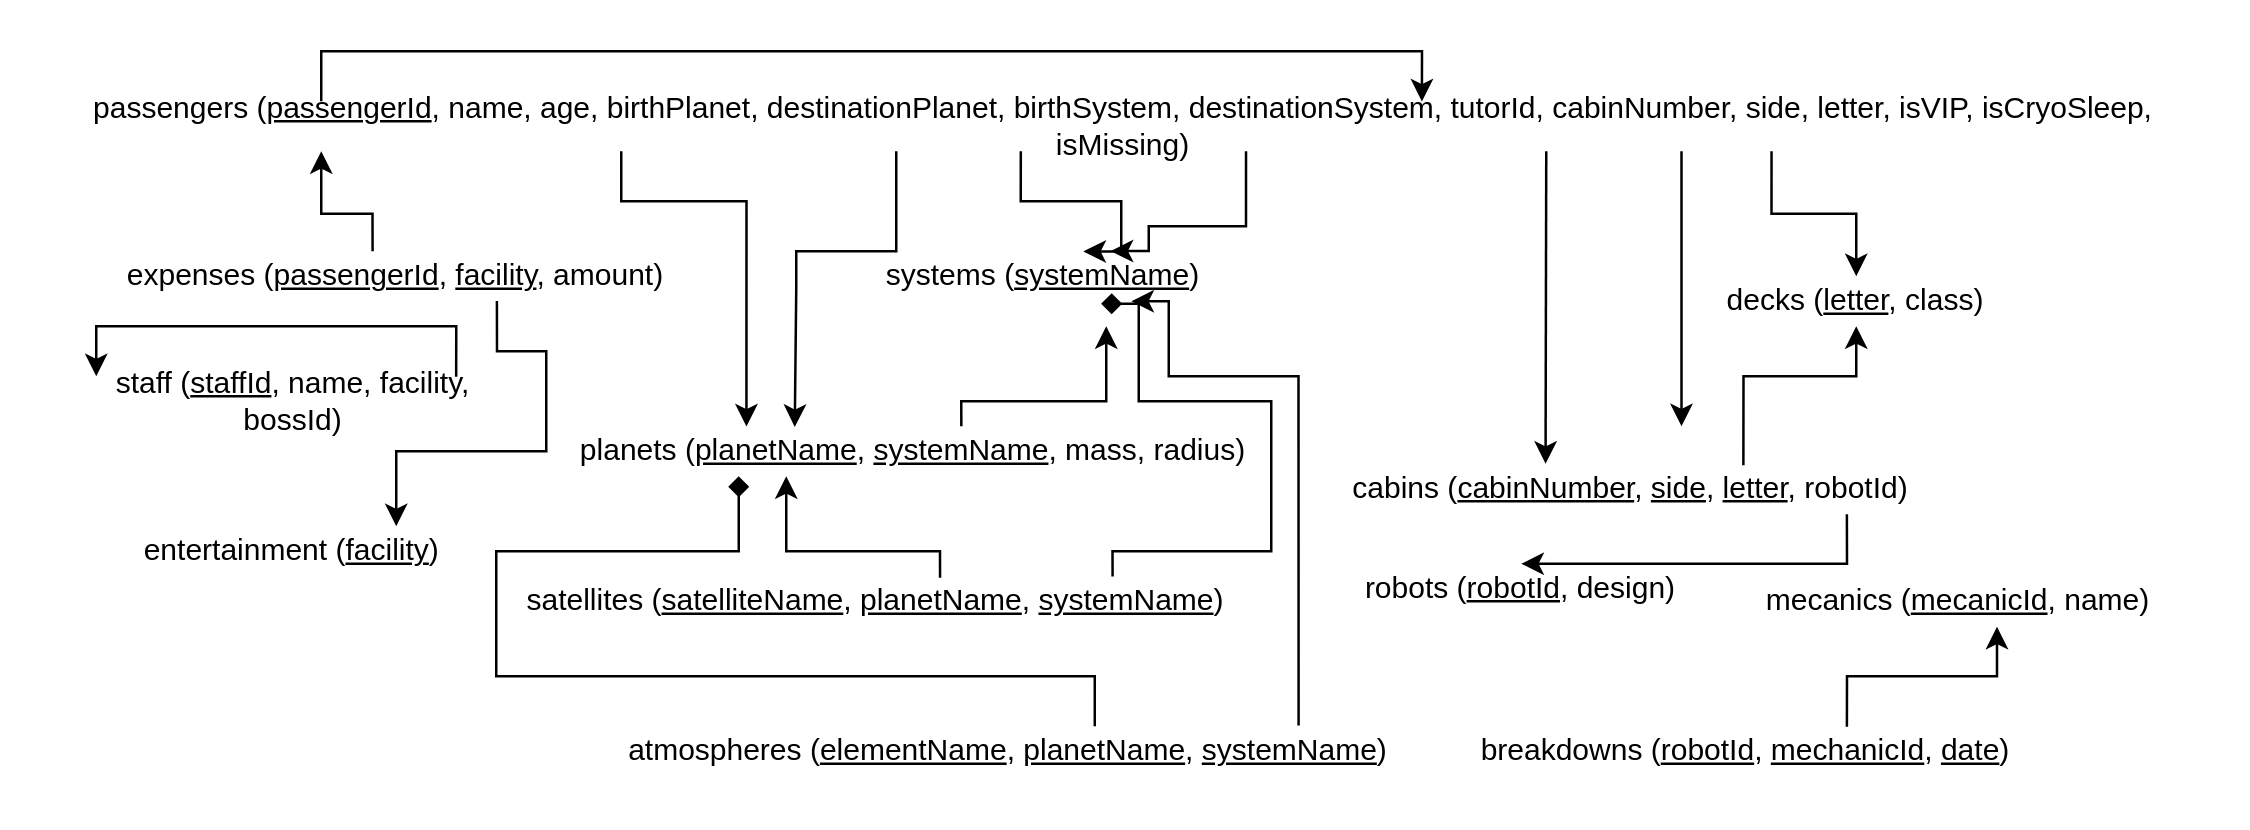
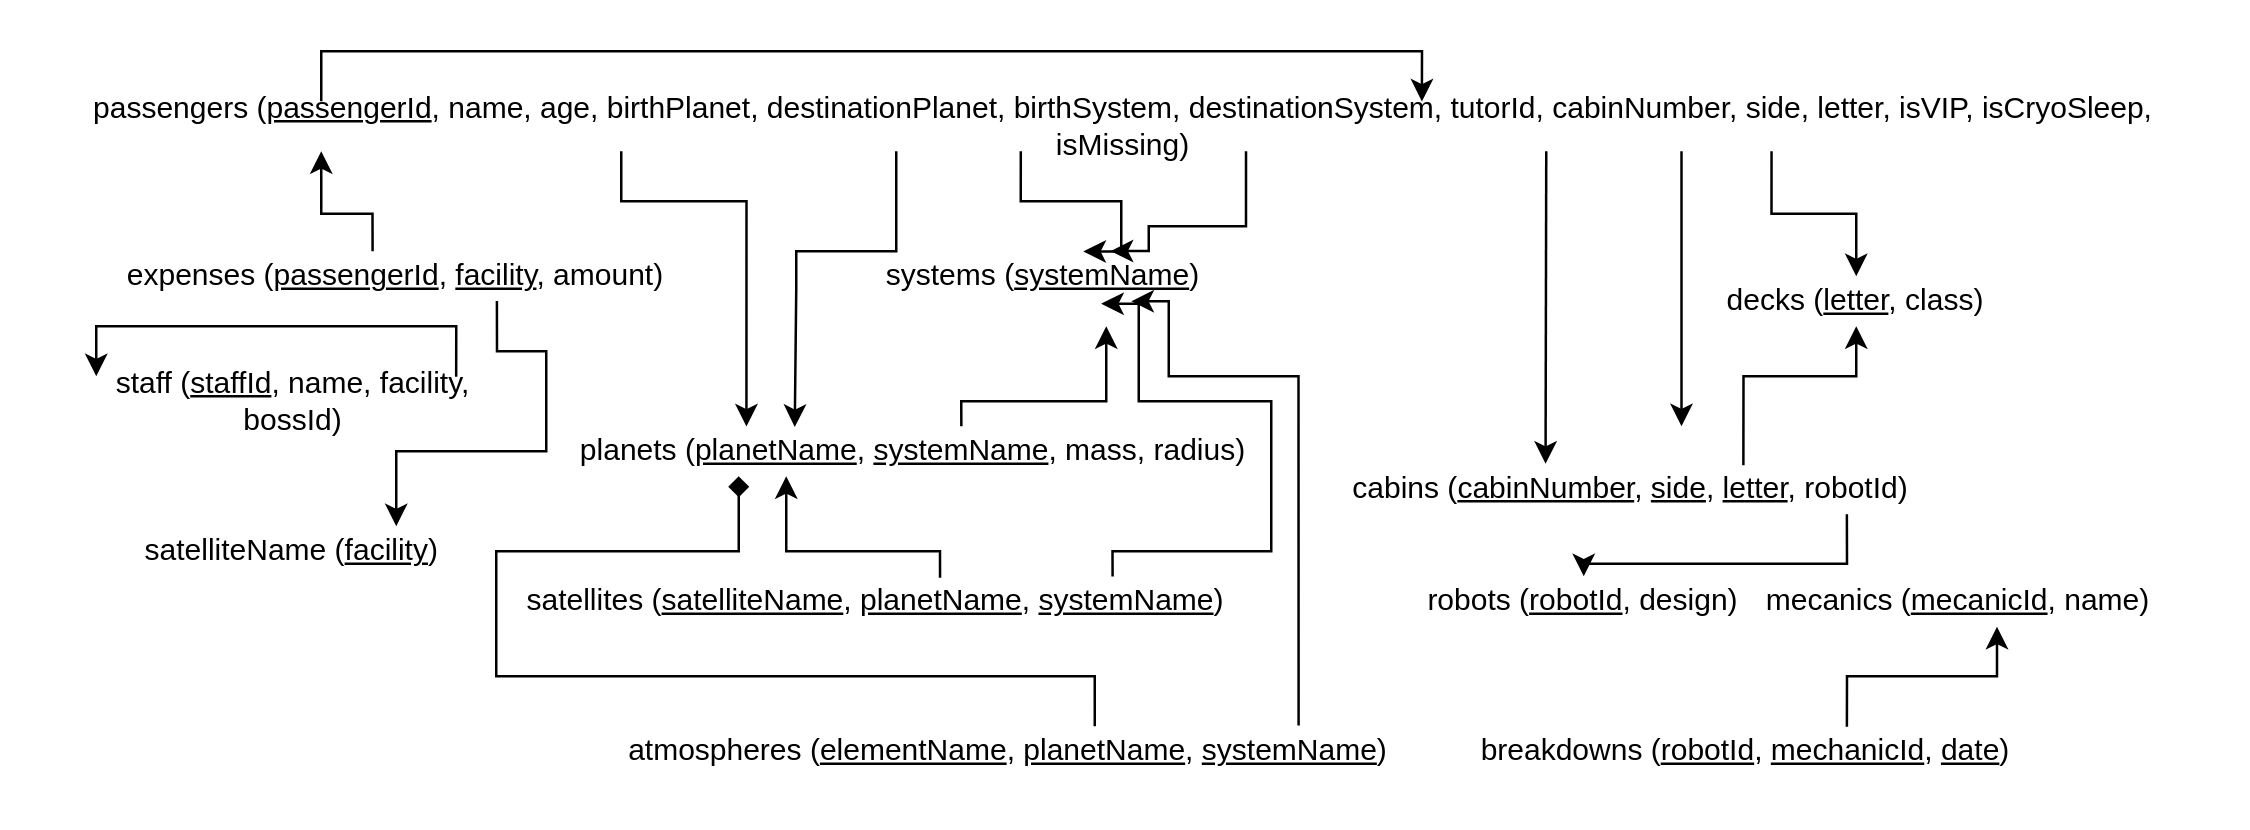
edge "satellites (satelliteName, planetName, systemName)" -> "systems (systemName)": arrowhead diamond -> classic
node "entertainment (facility)": label "entertainment (facility)" -> "satelliteName (facility)"
node "robots (robotId, design)": moved (1521, 589) -> (1584, 601)
